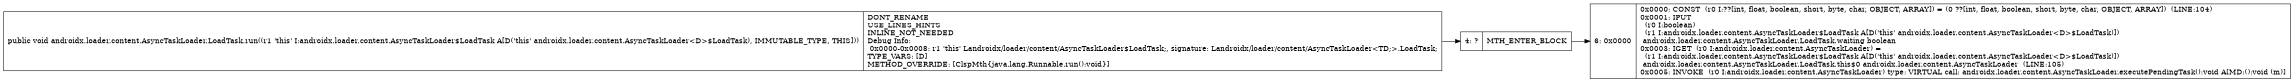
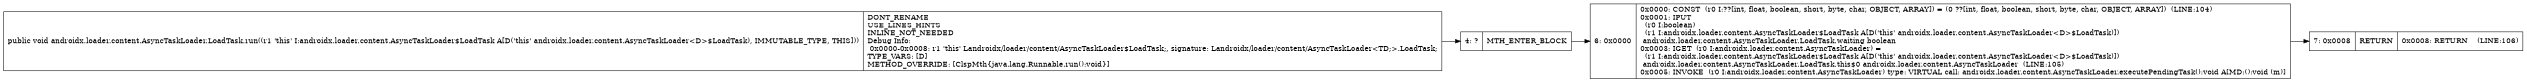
node "7: 0x0008": added
